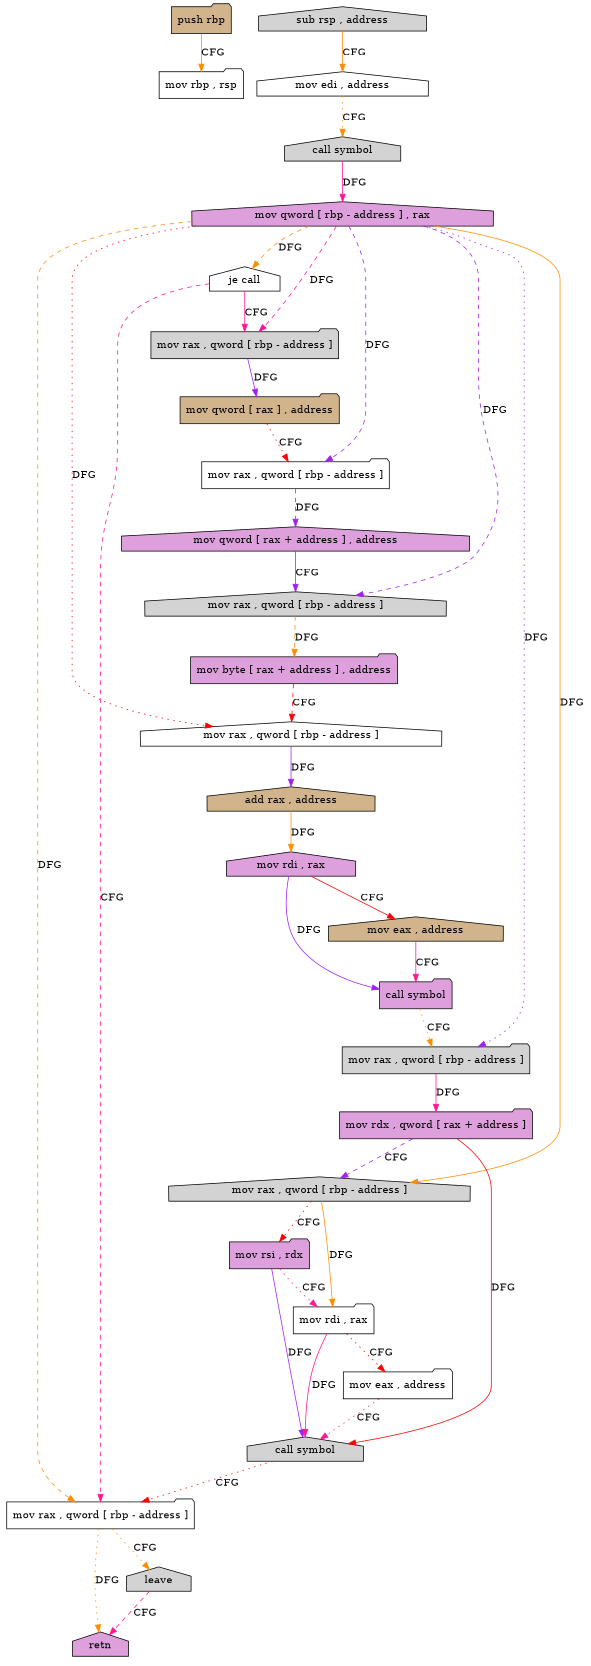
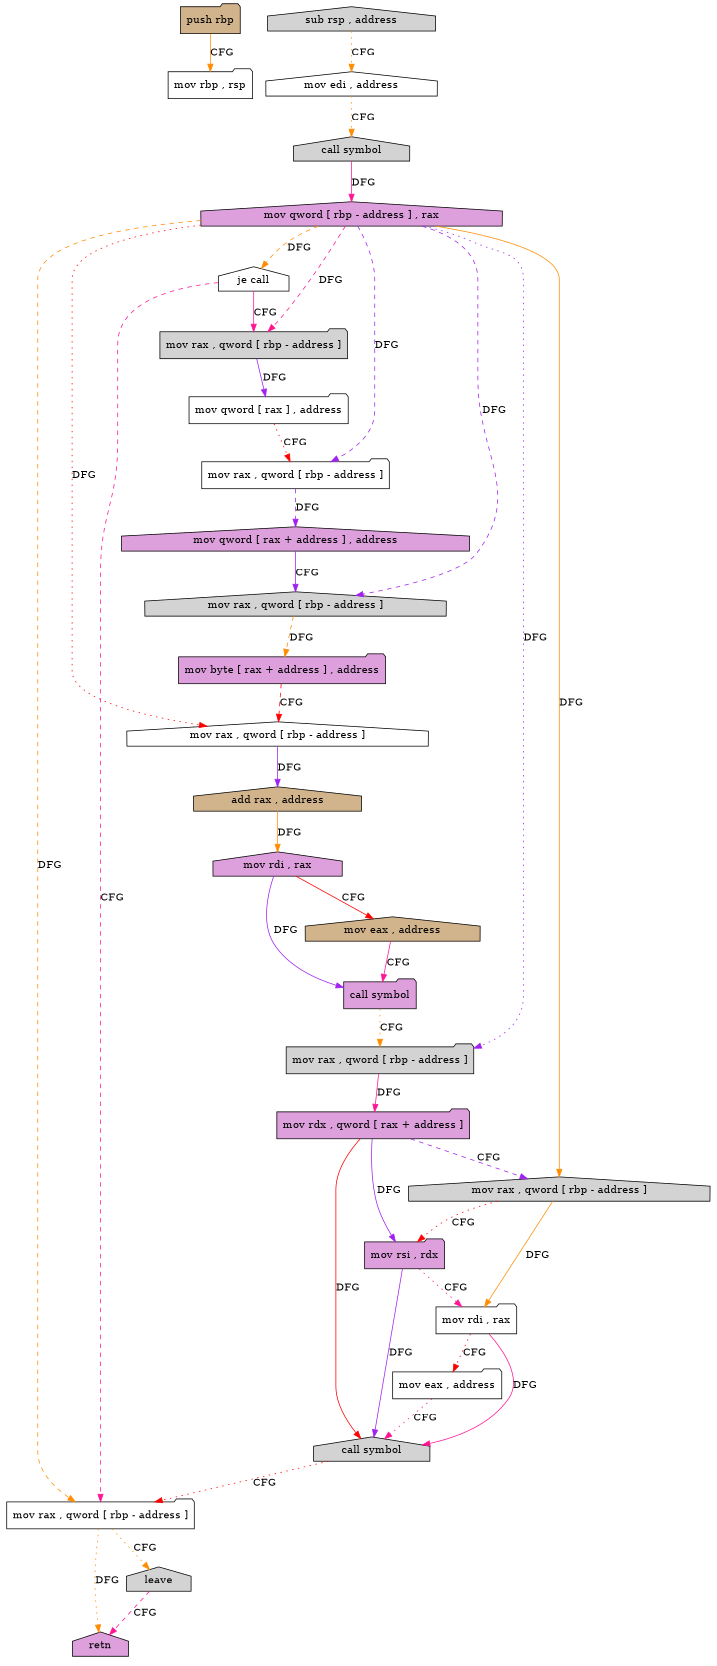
edge "sub rsp , address" -> "mov edi , address": style solid -> dotted
node "mov qword [ rax ] , address": fillcolor tan -> white
edge "mov rdx , qword [ rax + address ]" -> "mov rsi , rdx": added, label "DFG"
